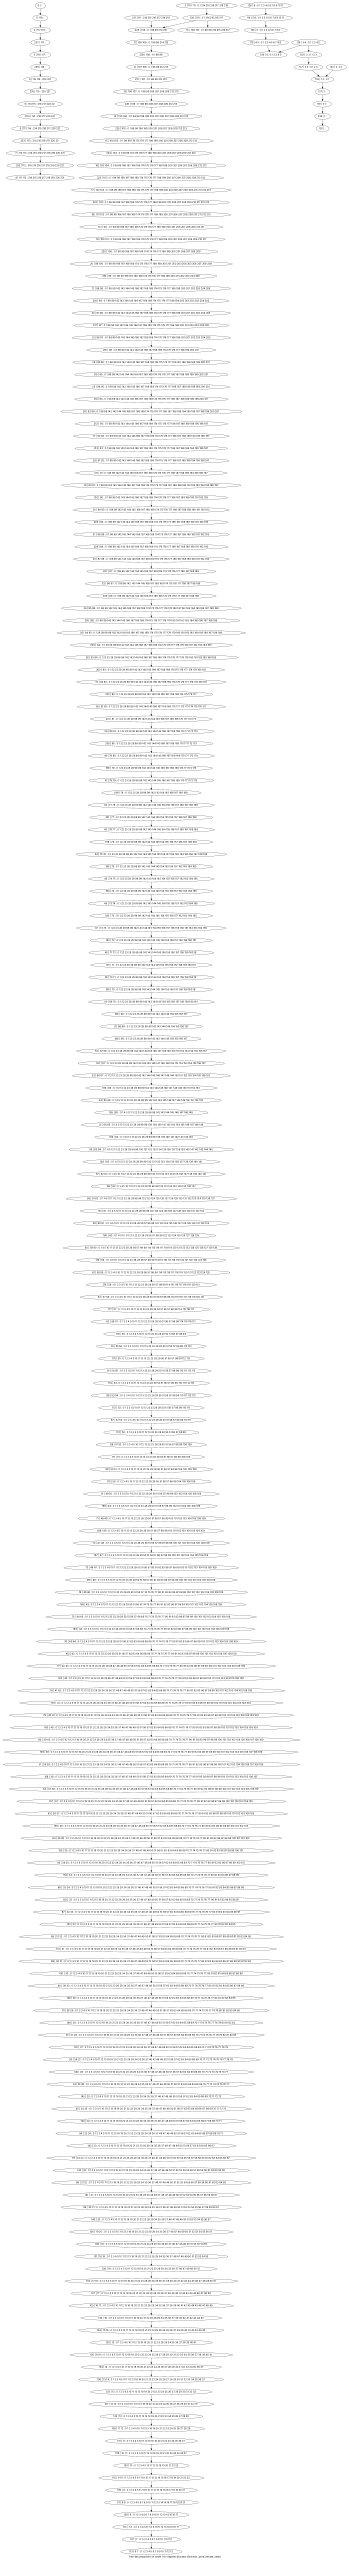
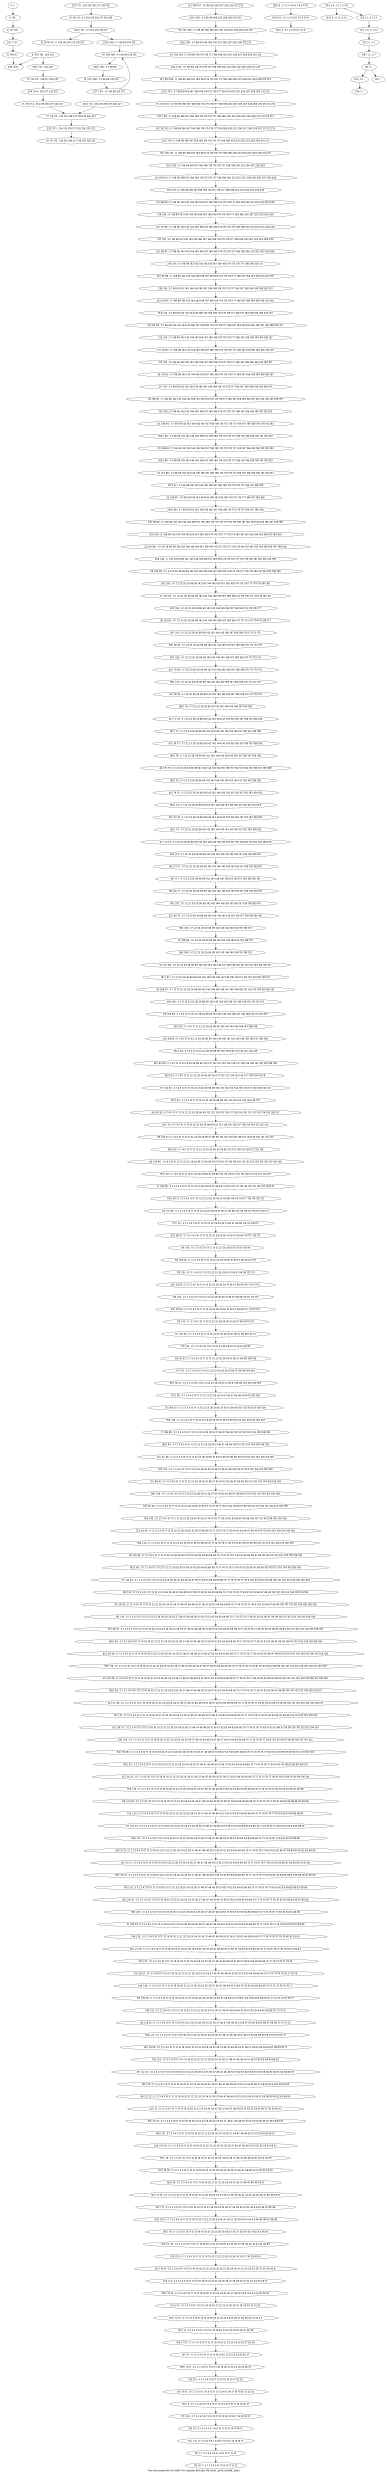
edge "231 | 111 : 214 215 216 217 218 219" -> "229 | 109 : 0 1 98 99 214 215": now "231 | 111 : 214 215 216 217 218 219" -> "9 | 110 111 : 0 1 214 215 216 217 218 219"
node "115 | 4 5 : 0 1 2 3 4 5 6 7 8 9": removed
edge "236 | 116 :" -> "4 | 115 116 : 220 221": reversed
edge "117 | 2 3 : 0 1 2 3" -> "118 | 1 2 : 0 1": now "117 | 2 3 : 0 1 2 3" -> "122 | 2 : 0 1"
edge "227 | 107 : 0 1 98 99 212 213" -> "13 | 106 107 : 0 1 98 99 206 207 208 209 212 213": now "227 | 107 : 0 1 98 99 212 213" -> "11 | 108 109 : 0 1 98 99 214 215"
edge "238 | 1 :" -> "120 | :": now "121 | 1 :" -> "120 | :"
edge "6 | 113 114 : 214 215 216 217 220 221" -> "233 | 113 : 214 215 216 217 220 221": now "6 | 113 114 : 214 215 216 217 220 221" -> "7 | 112 113 : 214 215 216 217 218 219 220 221"
